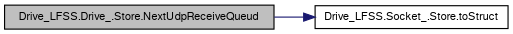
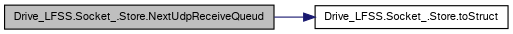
node "Drive_LFSS.Drive_.Store.NextUdpReceiveQueud": label "Drive_LFSS.Drive_.Store.NextUdpReceiveQueud" -> "Drive_LFSS.Socket_.Store.NextUdpReceiveQueud"
